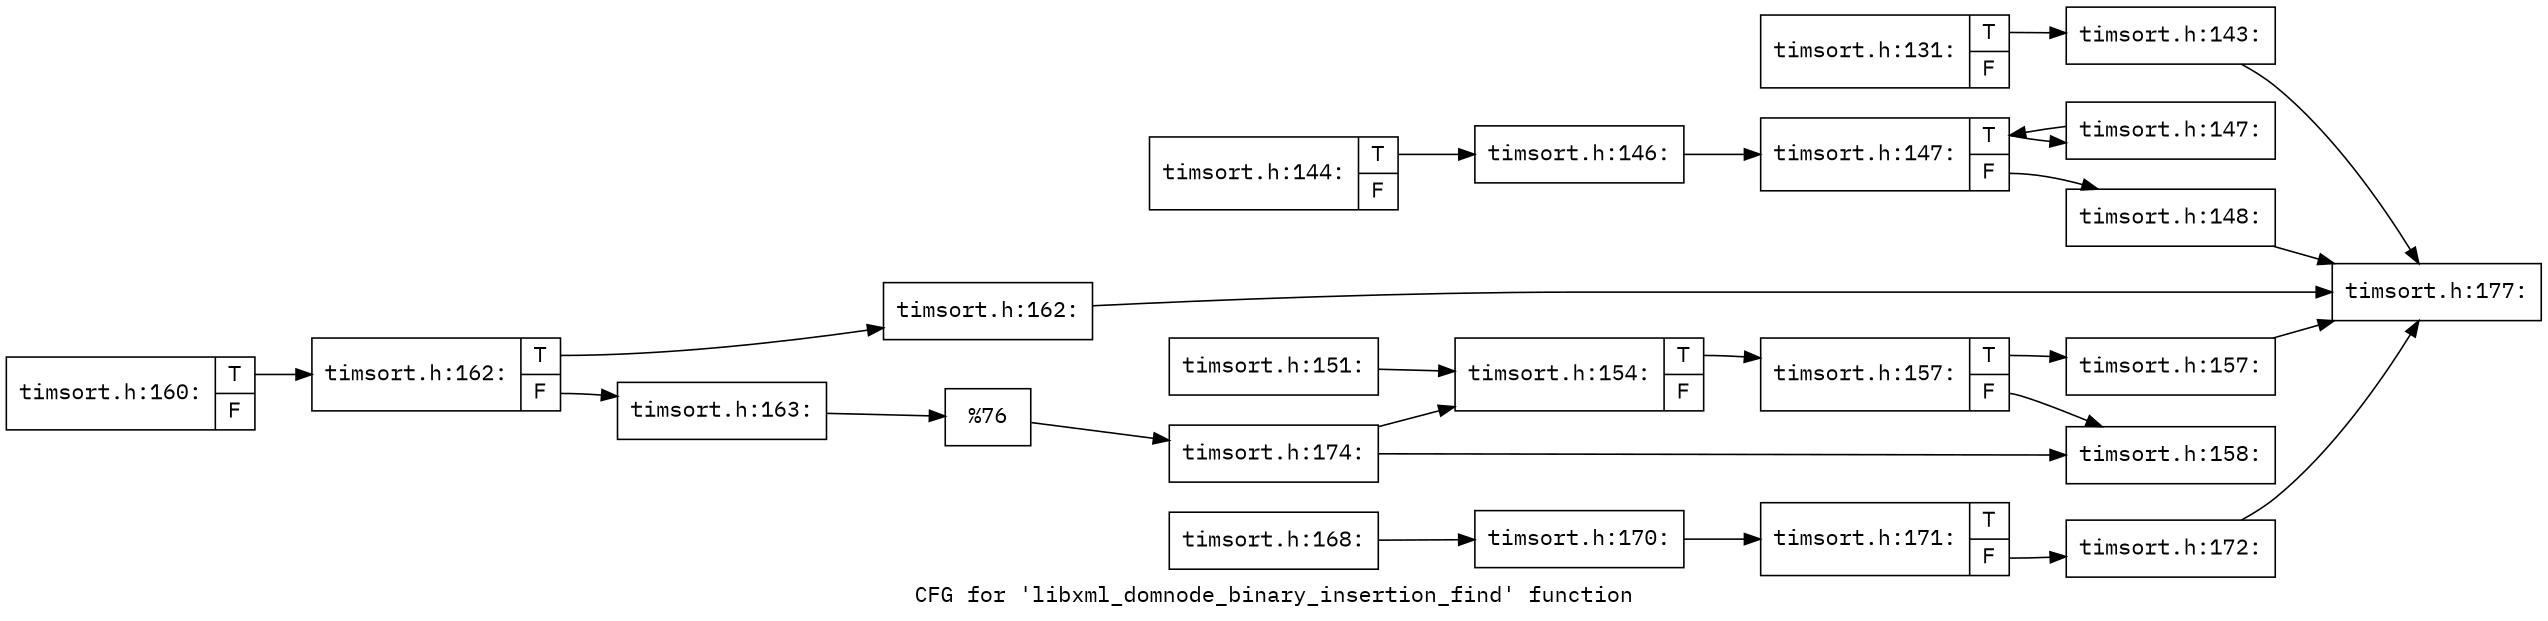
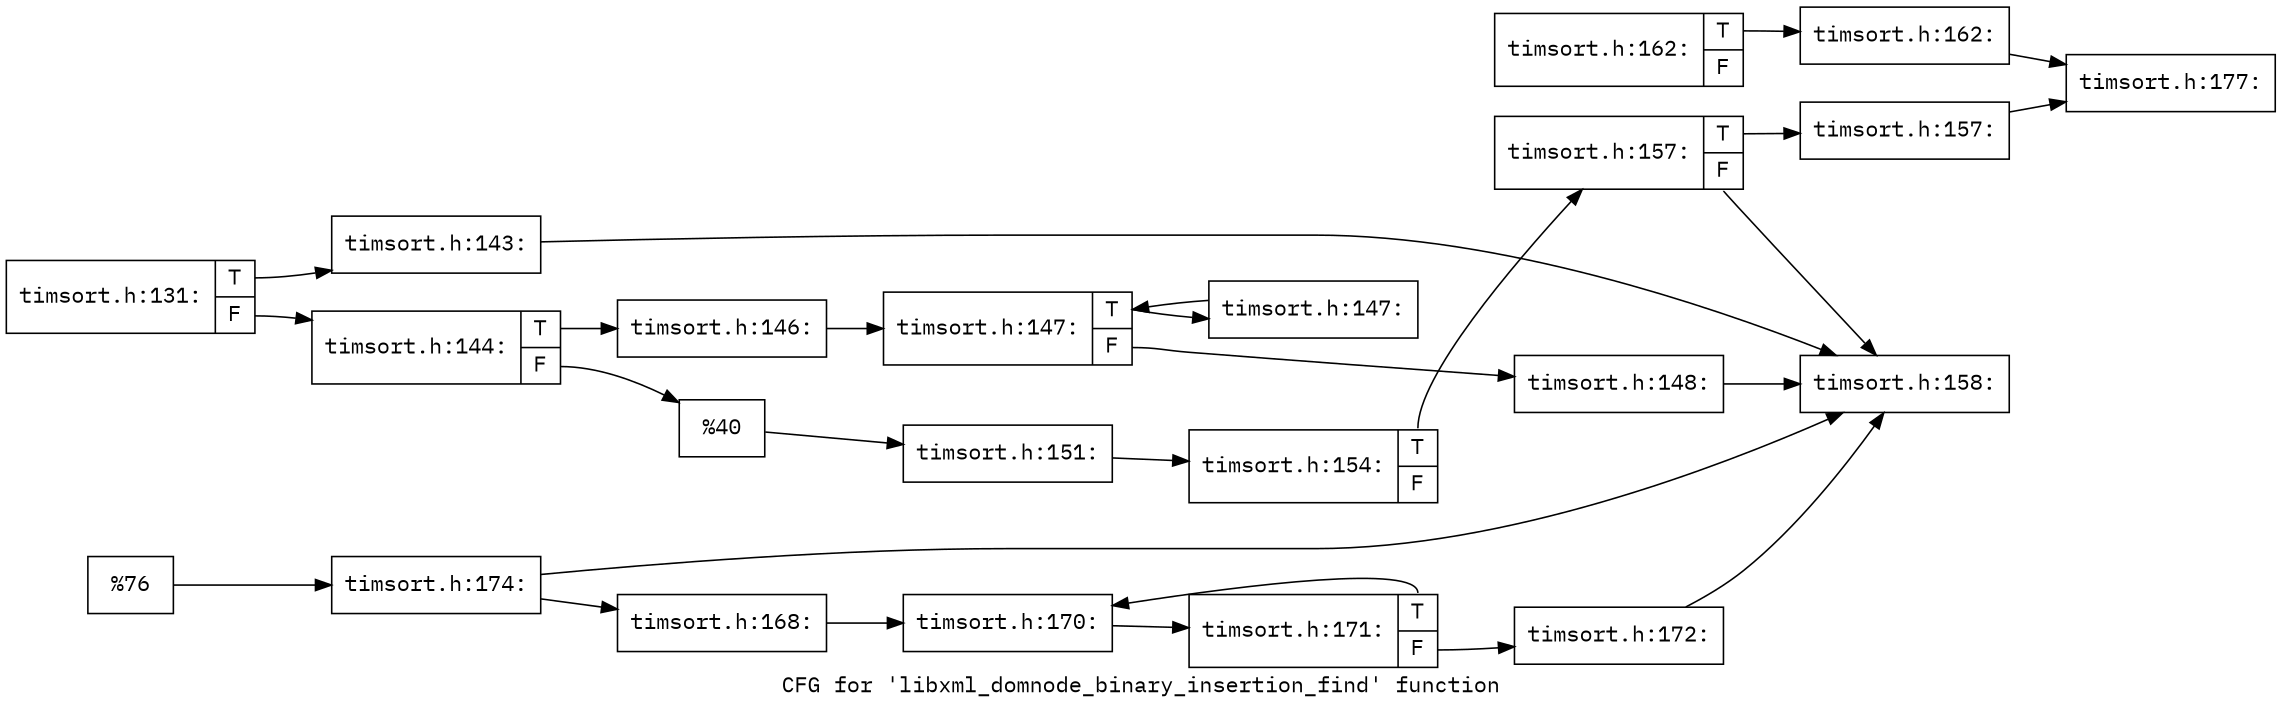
edge "timsort.h:143:" -> "timsort.h:177:": now "timsort.h:143:" -> "timsort.h:158:"
edge "timsort.h:148:" -> "timsort.h:177:": now "timsort.h:148:" -> "timsort.h:158:"
edge "timsort.h:131:" -> "timsort.h:144:": added
node "timsort.h:160:": removed
node "timsort.h:163:": removed
edge "timsort.h:174:" -> "timsort.h:154:": now "timsort.h:174:" -> "timsort.h:168:"
node "%40": added
edge "timsort.h:172:" -> "timsort.h:177:": now "timsort.h:172:" -> "timsort.h:158:"
edge "timsort.h:171:" -> "timsort.h:170:": added
